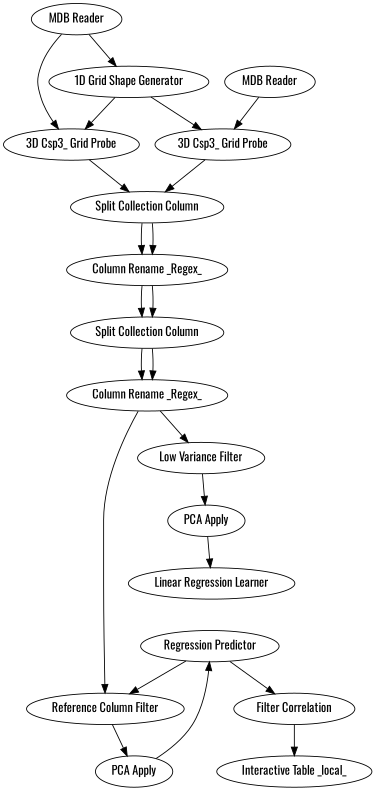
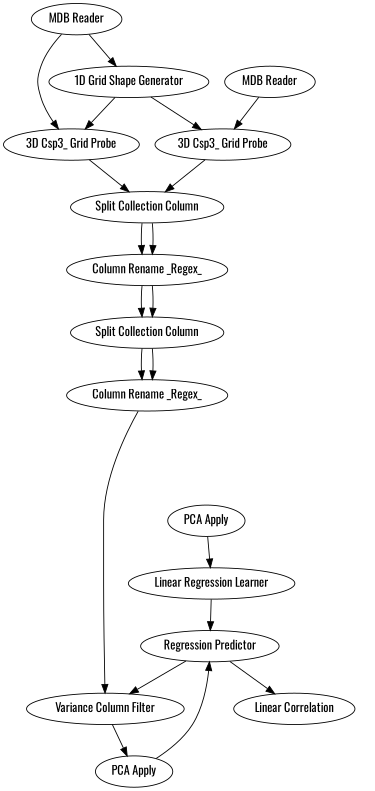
node "Low Variance Filter": removed
edge "Linear Regression Learner" -> "Regression Predictor": added
node "Reference Column Filter": label "Reference Column Filter" -> "Variance Column Filter"
node "Filter Correlation": label "Filter Correlation" -> "Linear Correlation"
node "Interactive Table _local_": removed
